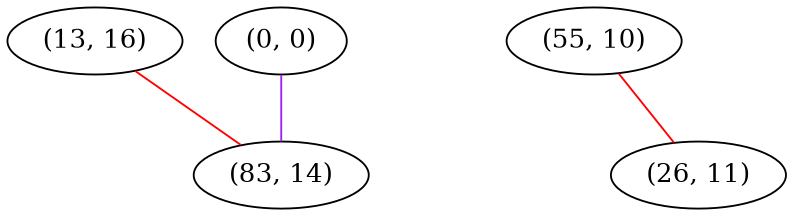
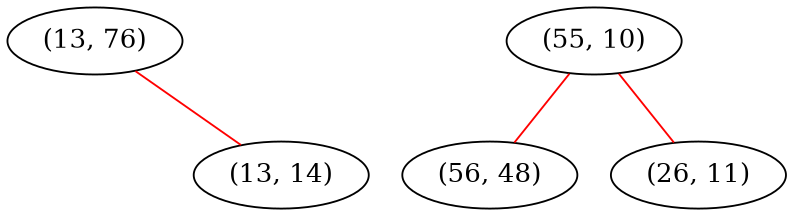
node "(13, 16)": label "(13, 16)" -> "(13, 76)"
node "(0, 0)": removed
node "(83, 14)": label "(83, 14)" -> "(13, 14)"
node "(56, 48)": added
